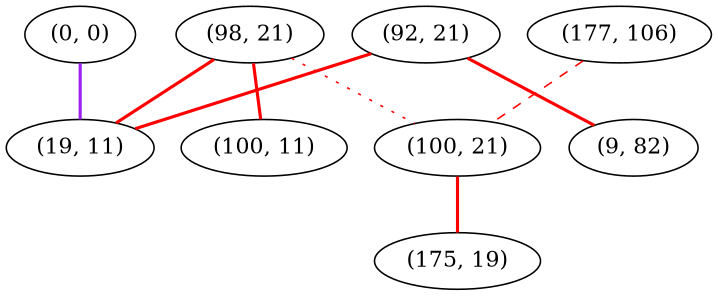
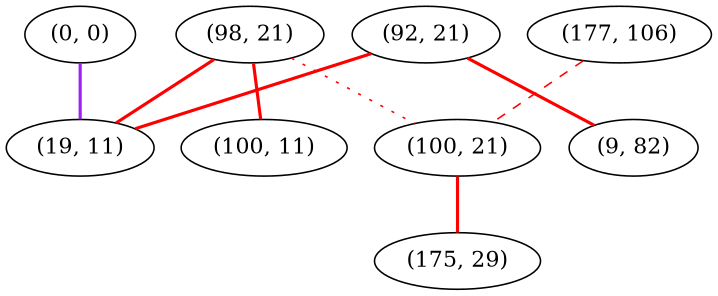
node "(175, 19)": label "(175, 19)" -> "(175, 29)"
